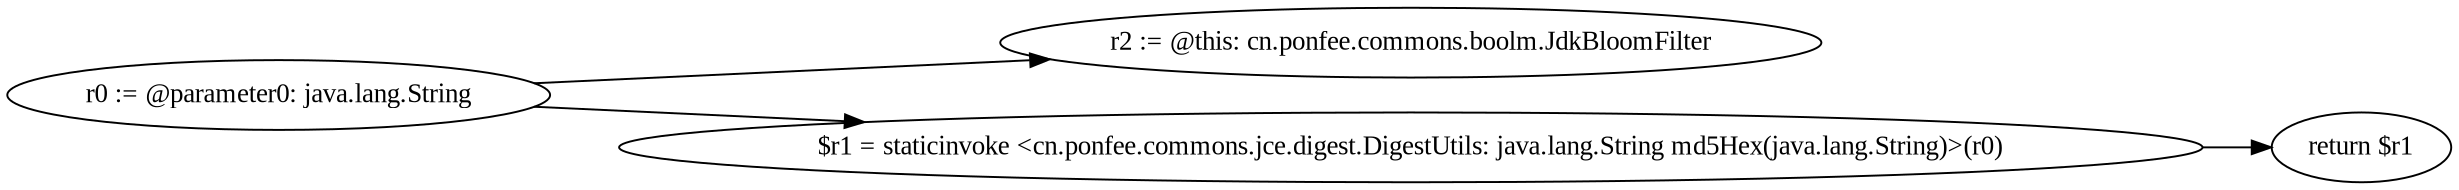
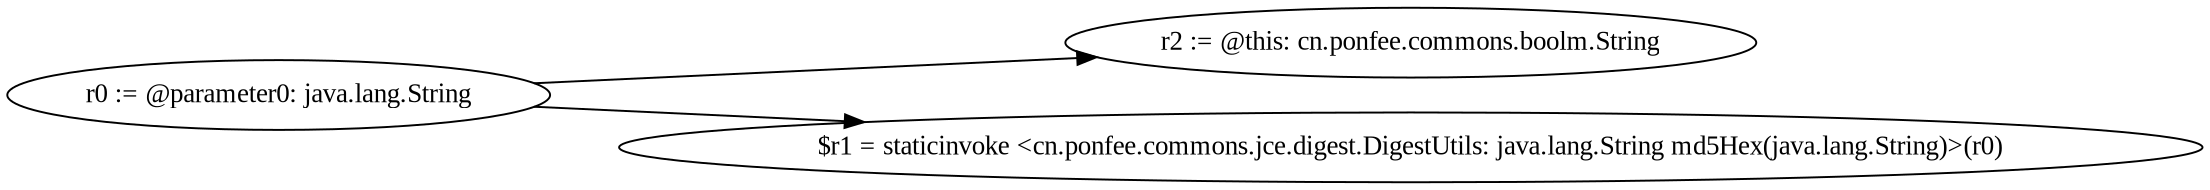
node "r2 := @this: cn.ponfee.commons.boolm.JdkBloomFilter": label "r2 := @this: cn.ponfee.commons.boolm.JdkBloomFilter" -> "r2 := @this: cn.ponfee.commons.boolm.String"
node "return $r1": removed
